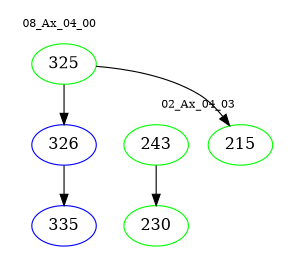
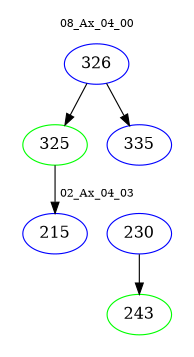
edge "325" -> "326": reversed
node "215": color green -> blue
edge "243" -> "230": reversed
node "230": color green -> blue
